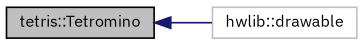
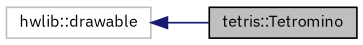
edge "hwlib::drawable" -> "tetris::Tetromino": reversed
